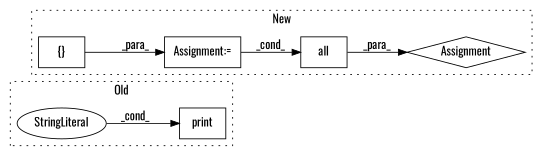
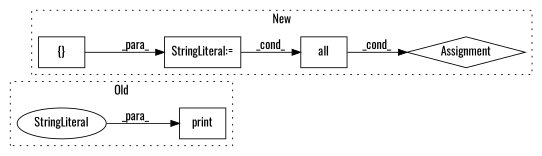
edge "all" -> "Assignment": label "_para_" -> "_cond_"
node "Assignment:=": label "Assignment:=" -> "StringLiteral:="
edge "StringLiteral" -> "print": label "_cond_" -> "_para_"
